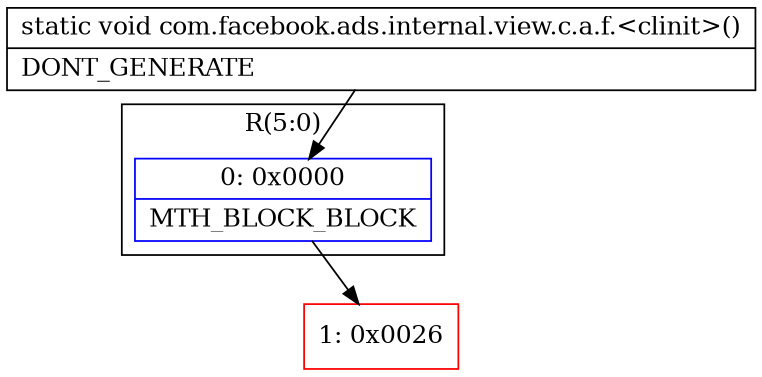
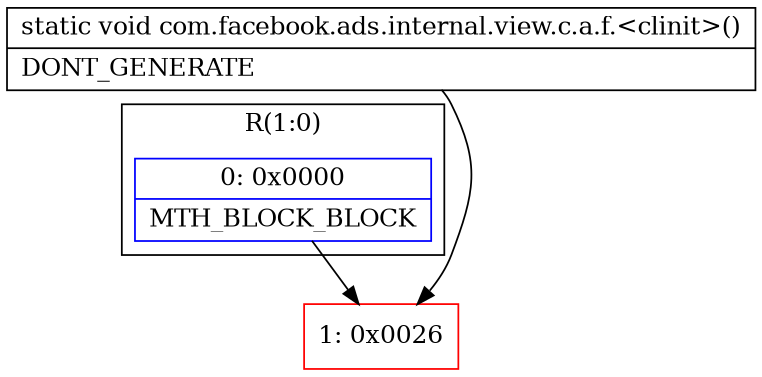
edge "static void com.facebook.ads.internal.view.c.a.f.<clinit>()" -> "0: 0x0000": now "static void com.facebook.ads.internal.view.c.a.f.<clinit>()" -> "1: 0x0026"
cluster "R(5:0)": label "R(5:0)" -> "R(1:0)"
